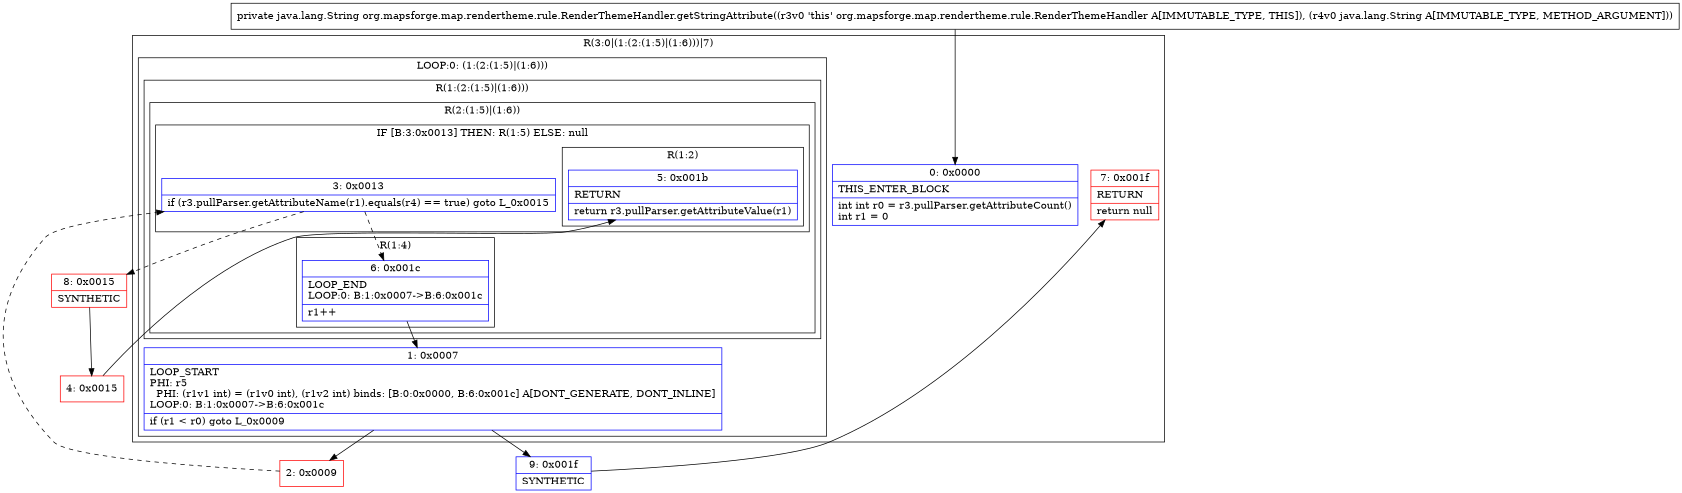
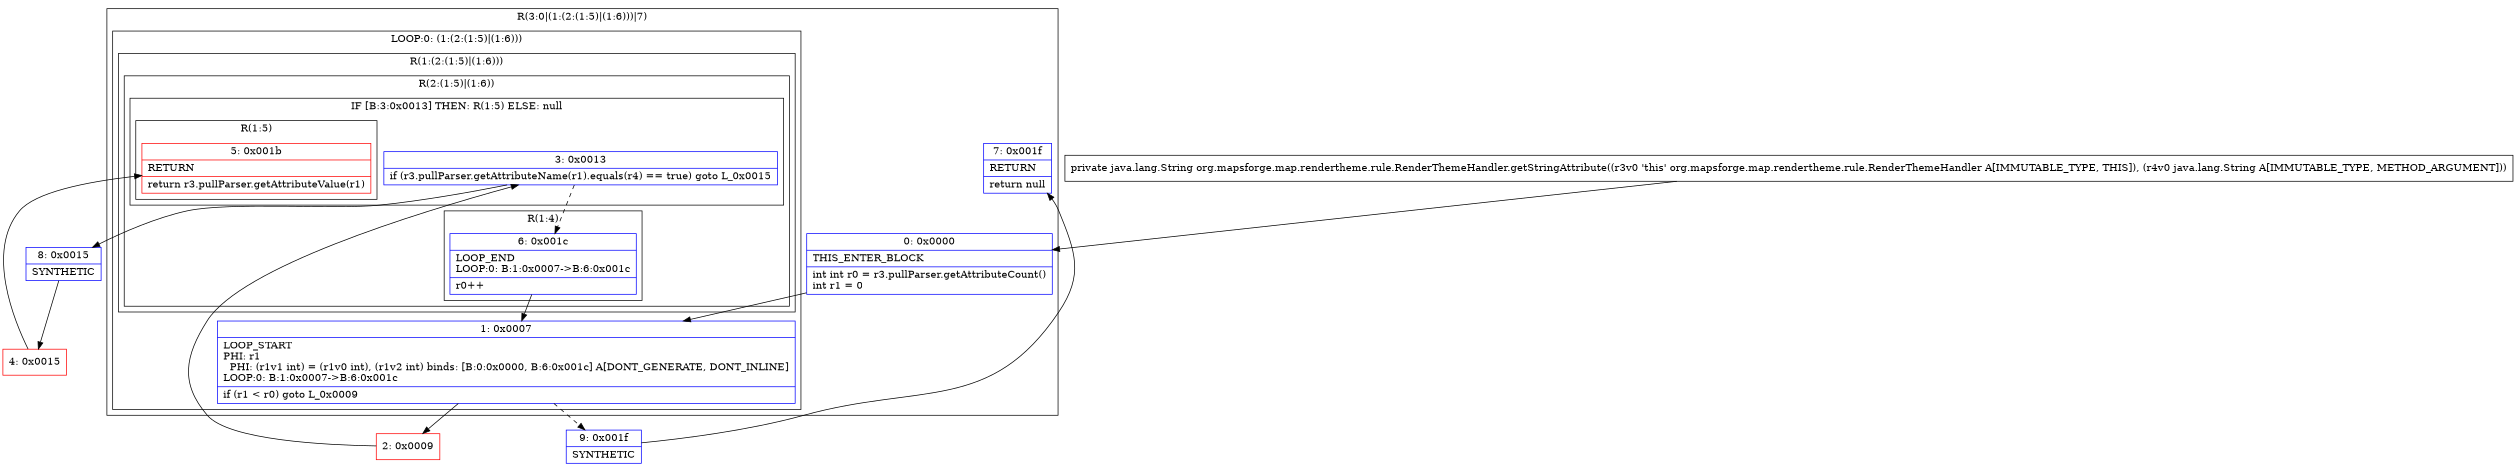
cluster "R(1:2)": label "R(1:2)" -> "R(1:5)"
node "5: 0x001b": color blue -> red
node "7: 0x001f": color red -> blue
edge "3: 0x0013" -> "8: 0x0015": style dashed -> solid
node "8: 0x0015": color red -> blue
edge "0: 0x0000" -> "1: 0x0007": added
node "6: 0x001c": text "r1++" -> "r0++"
node "1: 0x0007": text "PHI: r5" -> "PHI: r1"
edge "2: 0x0009" -> "3: 0x0013": style dashed -> solid
edge "1: 0x0007" -> "9: 0x001f": style solid -> dashed
